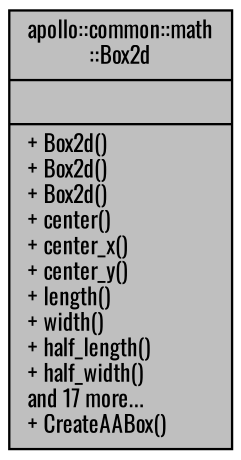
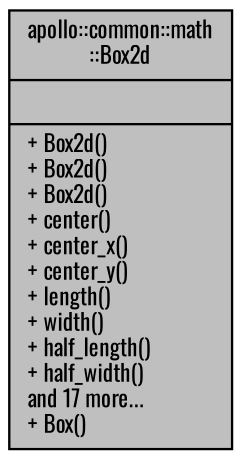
node "apollo::common::math": text "+ CreateAABox()" -> "+ Box()"
